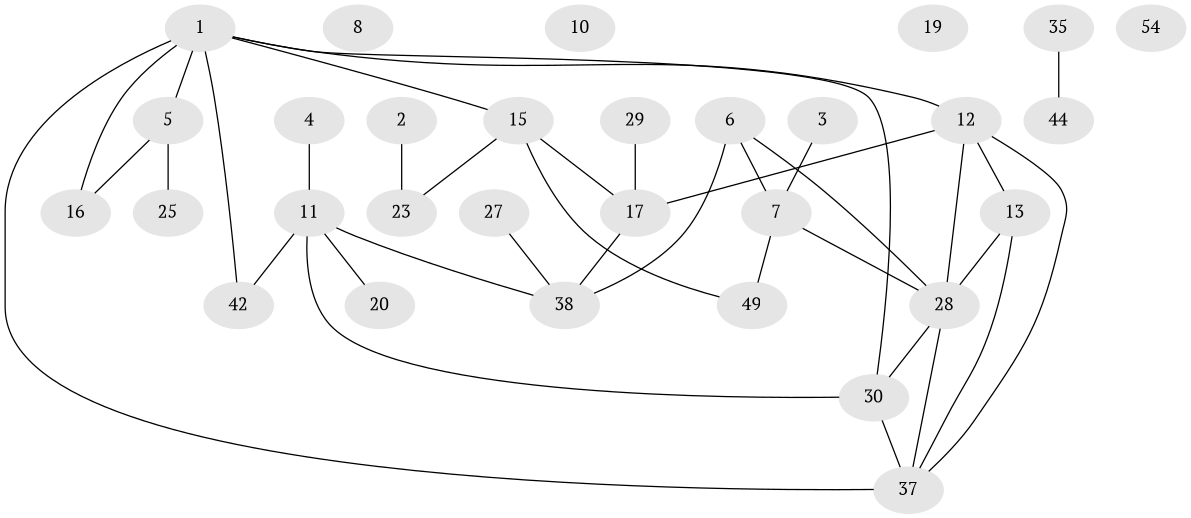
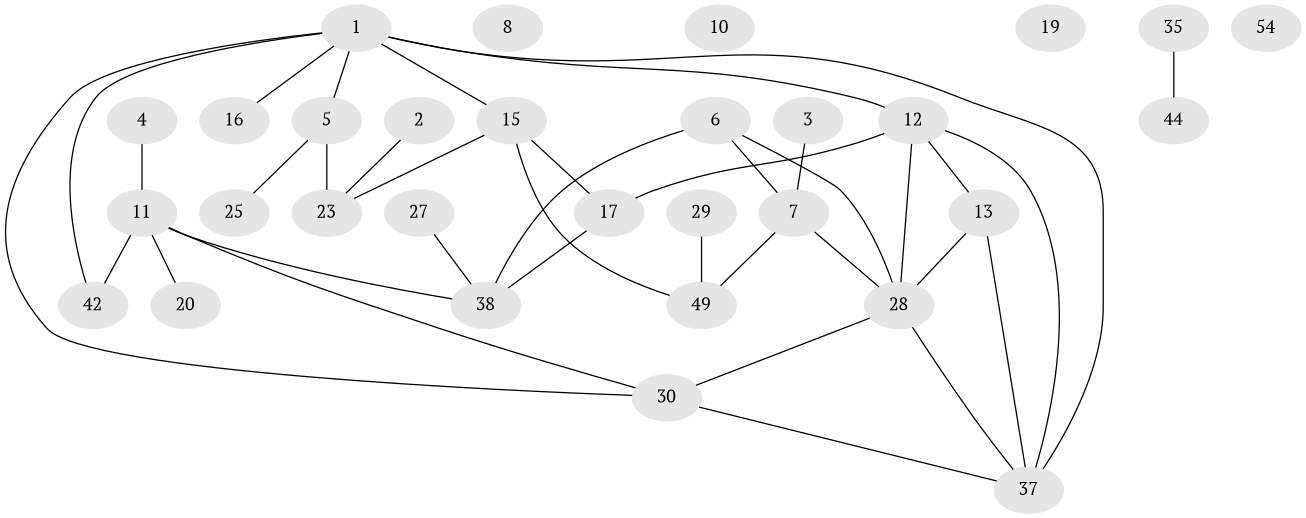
edge "5" -- "16": now "5" -- "23"
edge "29" -- "17": now "29" -- "49"
